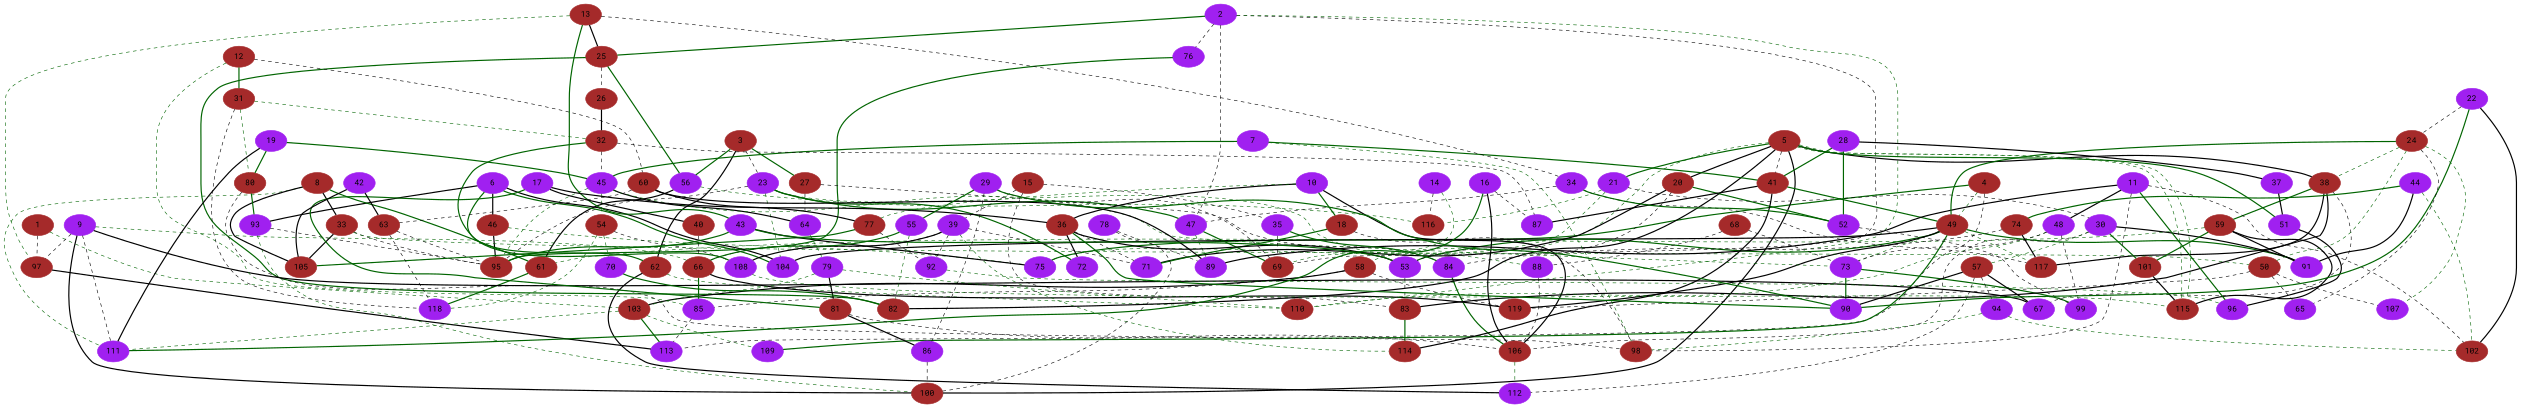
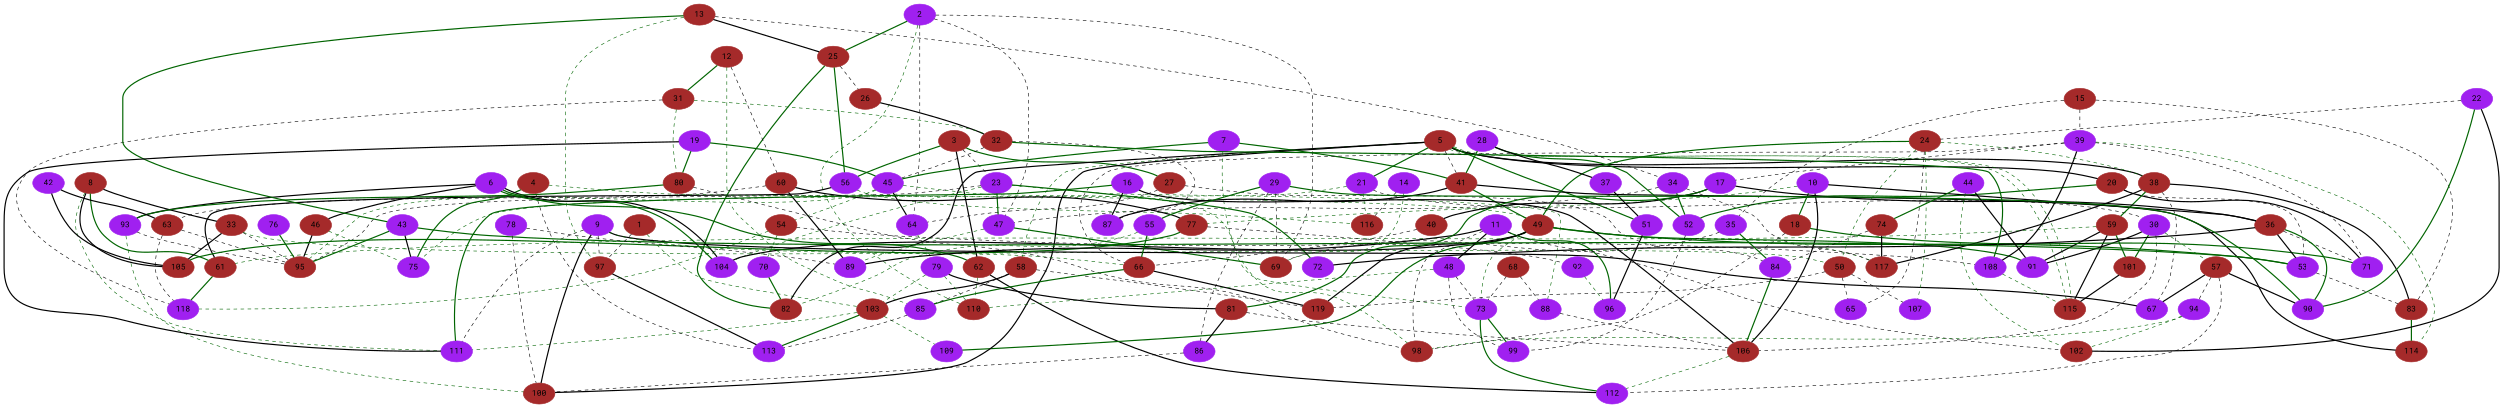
edge "2" -- "76": now "2" -- "64"
edge "16" -- "87": style dashed -> bold
edge "39" -- "92": now "39" -- "17"
edge "73" -- "90": now "73" -- "112"
